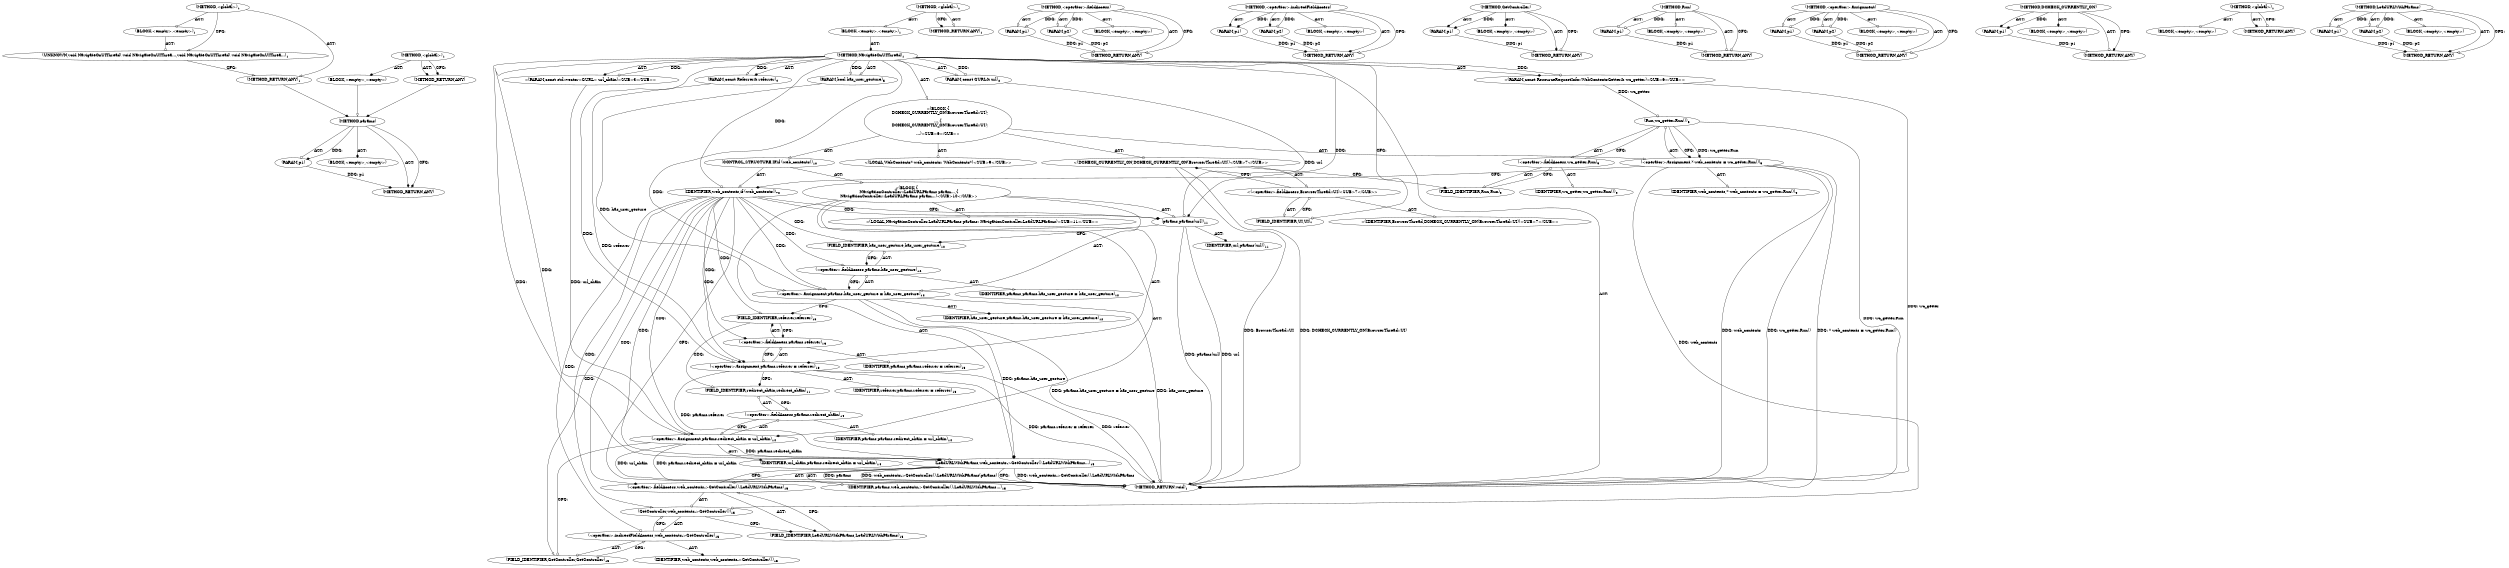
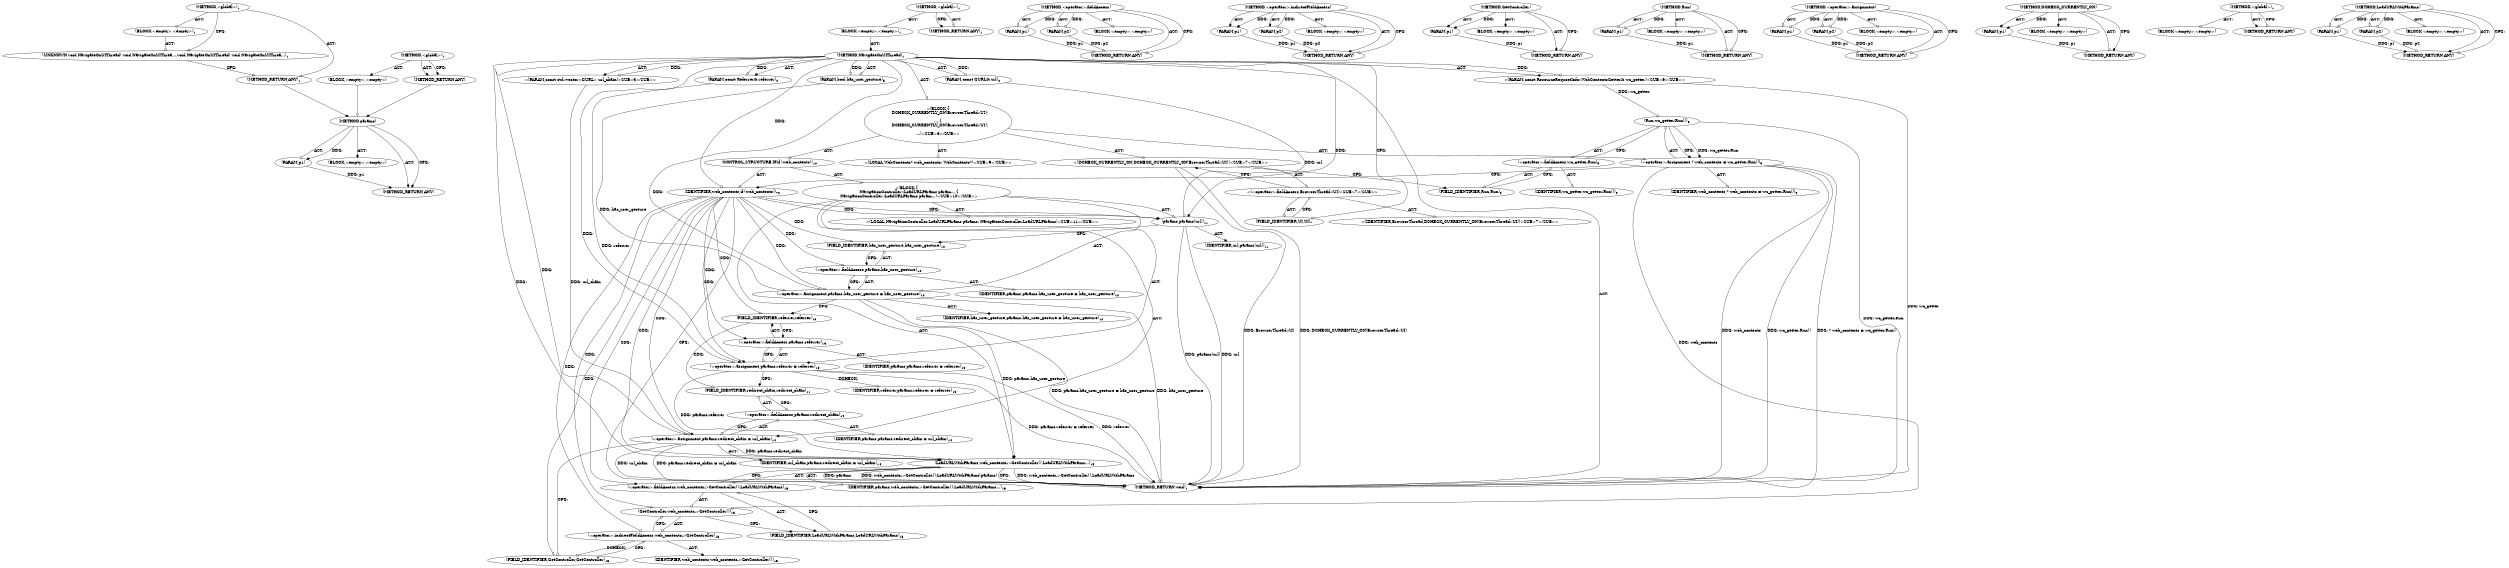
edge "(<operator>.assignment,params.referrer = referrer)" -> "(IDENTIFIER,referrer,params.referrer = referrer)": label "AST: " -> "DCHECK: "
edge "(<operator>.indirectFieldAccess,web_contents->GetController)" -> "(FIELD_IDENTIFIER,GetController,GetController)": label "AST: " -> "DCHECK: "
